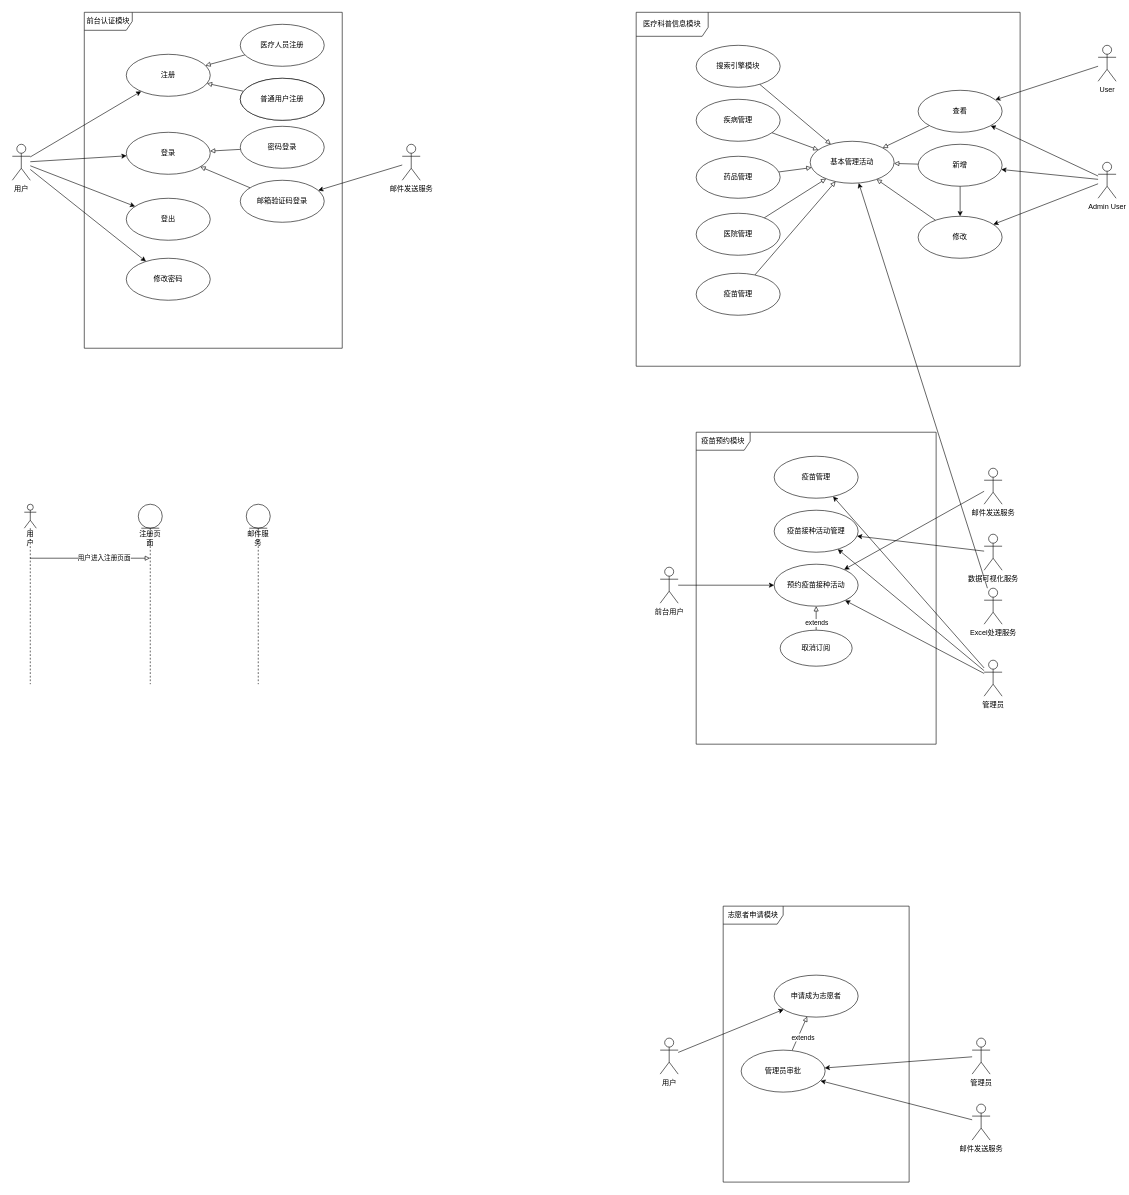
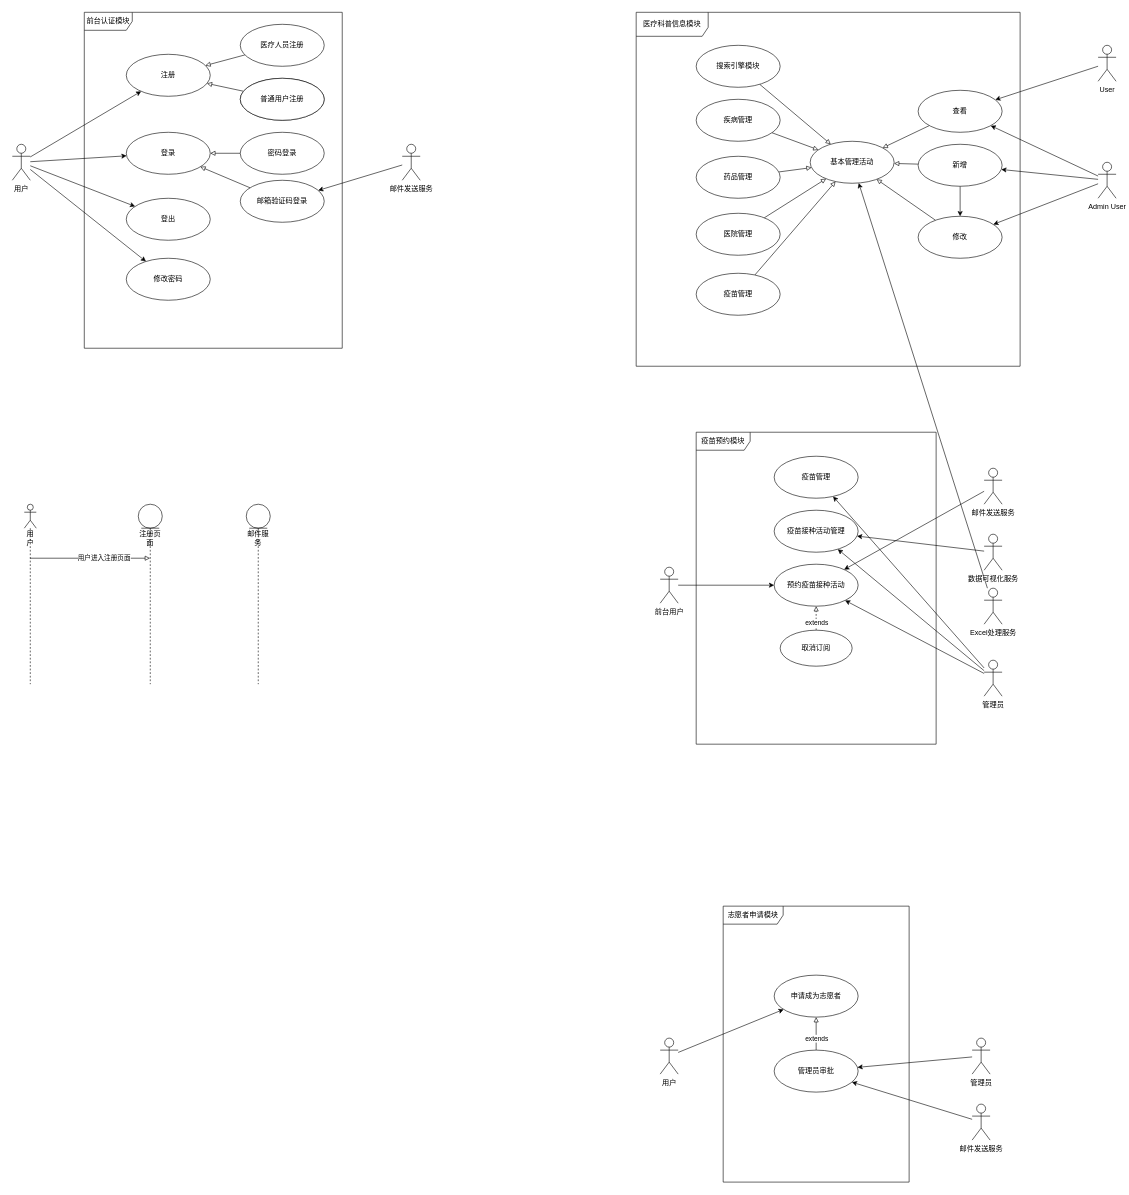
node "密码登录": moved (282, 147) -> (282, 153)
edge "取消订阅" -> "预约疫苗接种活动": style solid -> dashed
node "管理员审批": moved (783, 1071) -> (816, 1071)
